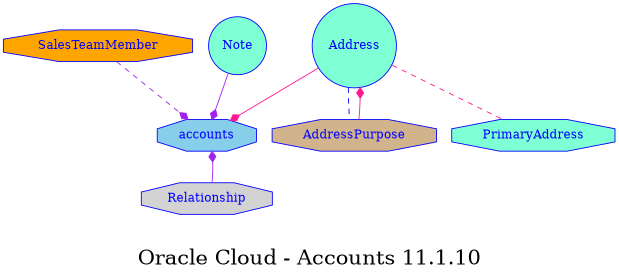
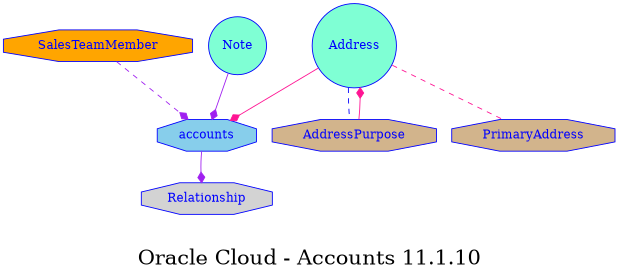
node "PrimaryAddress": fillcolor aquamarine -> tan
edge "Relationship" -> "accounts": reversed
